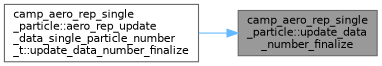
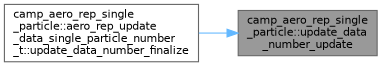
node "camp_aero_rep_single _particle::update_data _number_finalize": label "camp_aero_rep_single _particle::update_data _number_finalize" -> "camp_aero_rep_single _particle::update_data _number_update"
